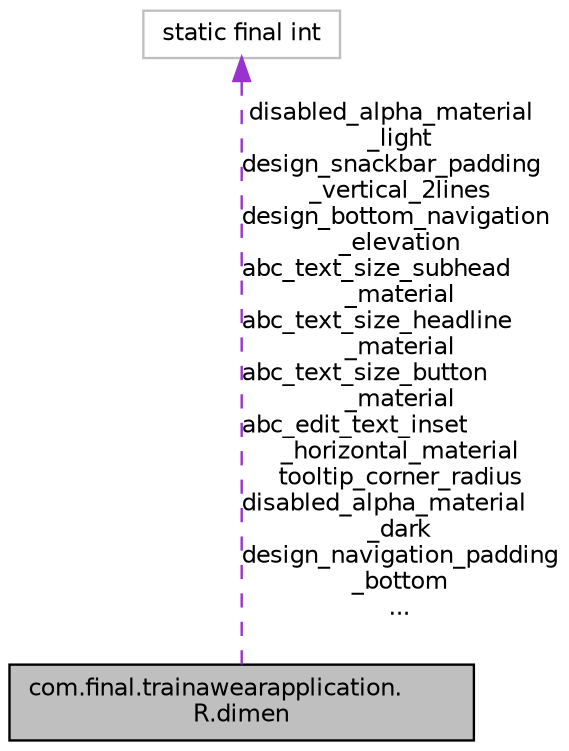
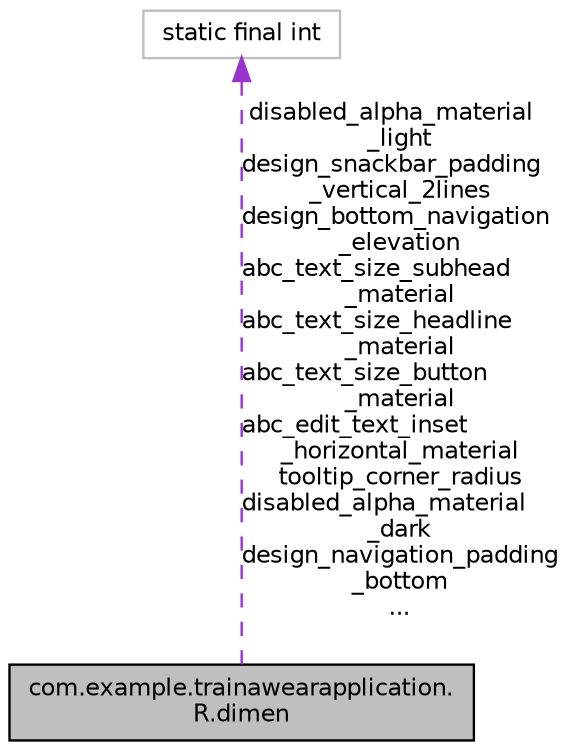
node "com.final.trainawearapplication. R.dimen": label "com.final.trainawearapplication. R.dimen" -> "com.example.trainawearapplication. R.dimen"
